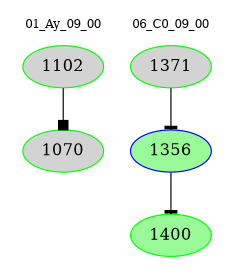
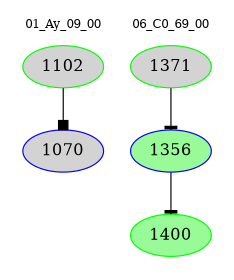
cluster "06_C0_09_00": label "06_C0_09_00" -> "06_C0_69_00"
node "1070": color green -> blue
